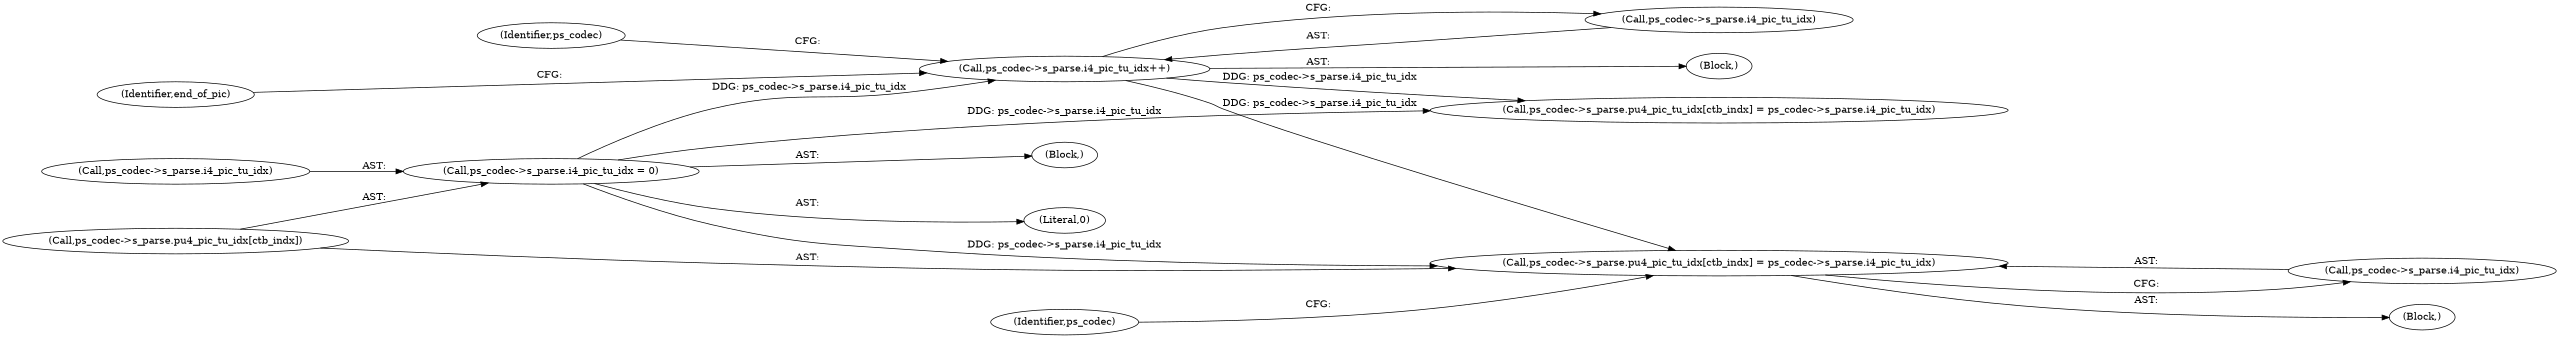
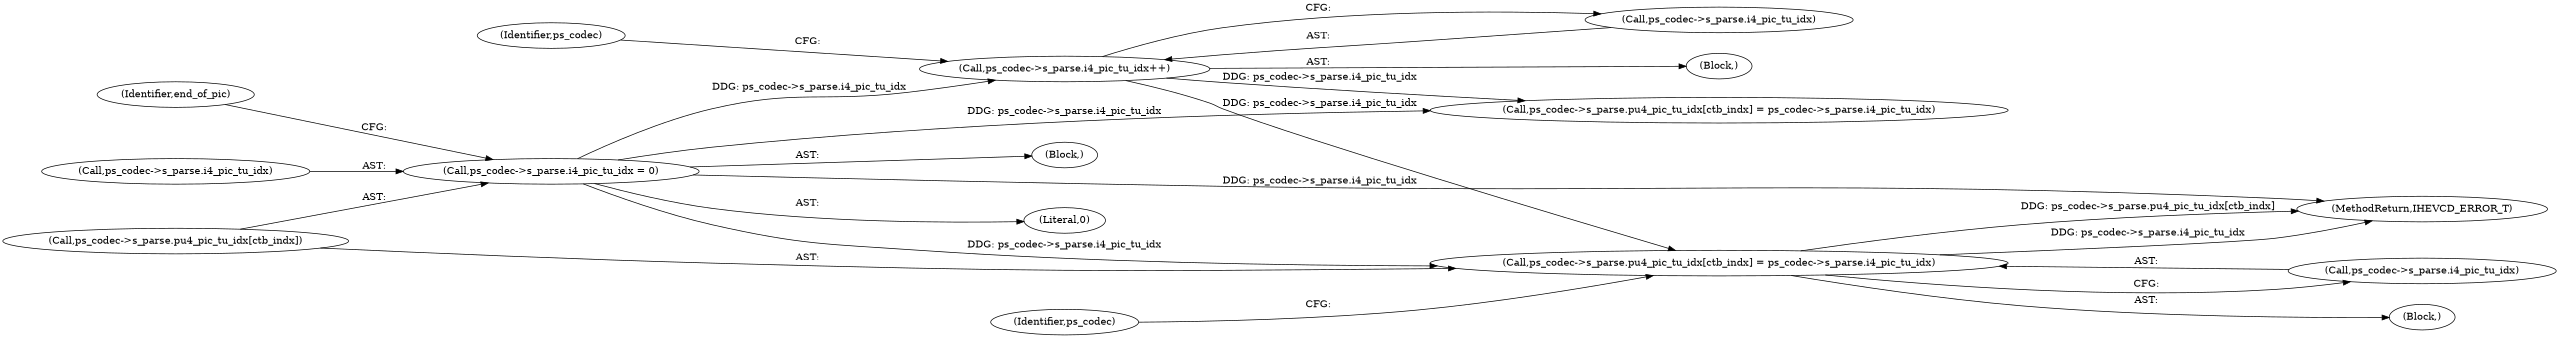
edge "(Identifier,end_of_pic)" -> "(Call,ps_codec->s_parse.i4_pic_tu_idx++)": now "(Identifier,end_of_pic)" -> "(Call,ps_codec->s_parse.i4_pic_tu_idx = 0)"
node "(MethodReturn,IHEVCD_ERROR_T)": added
